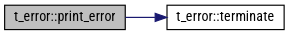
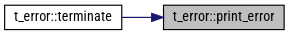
edge "t_error::print_error" -> "t_error::terminate": reversed
